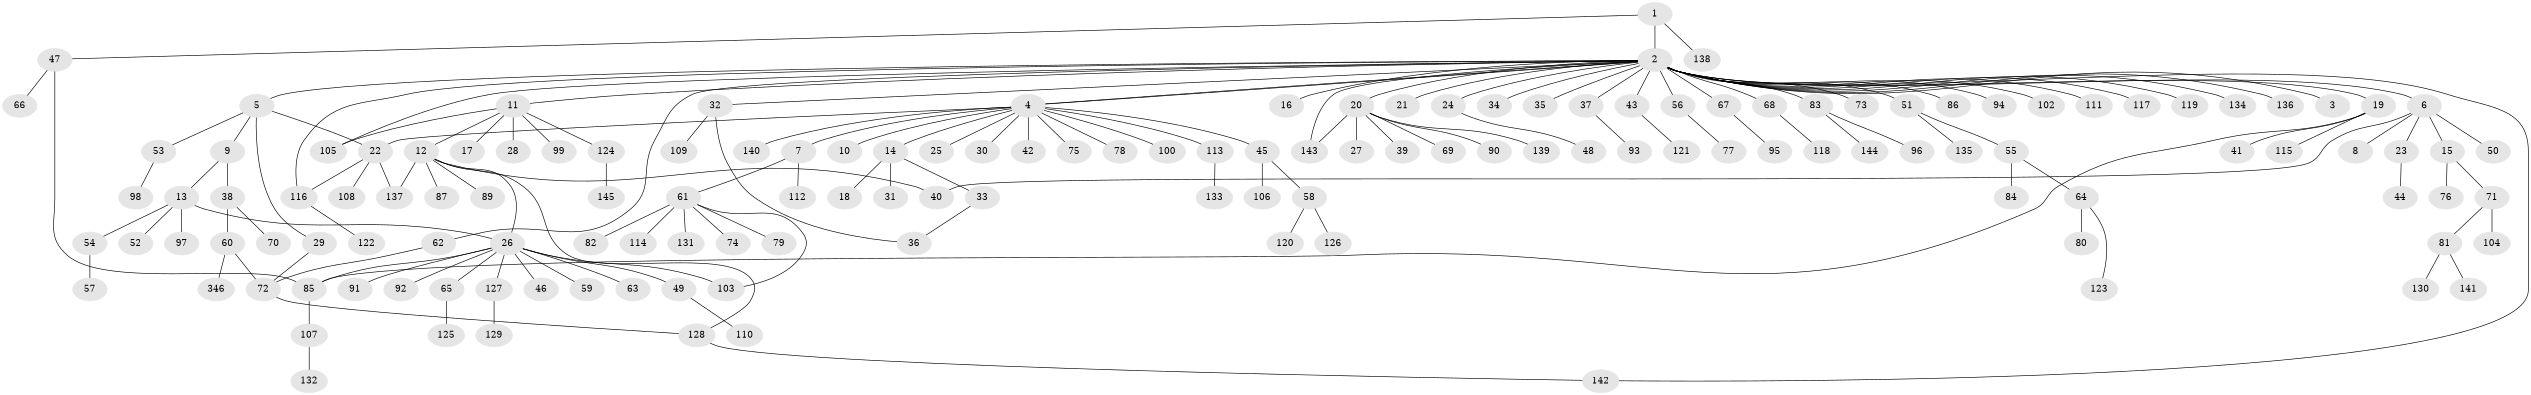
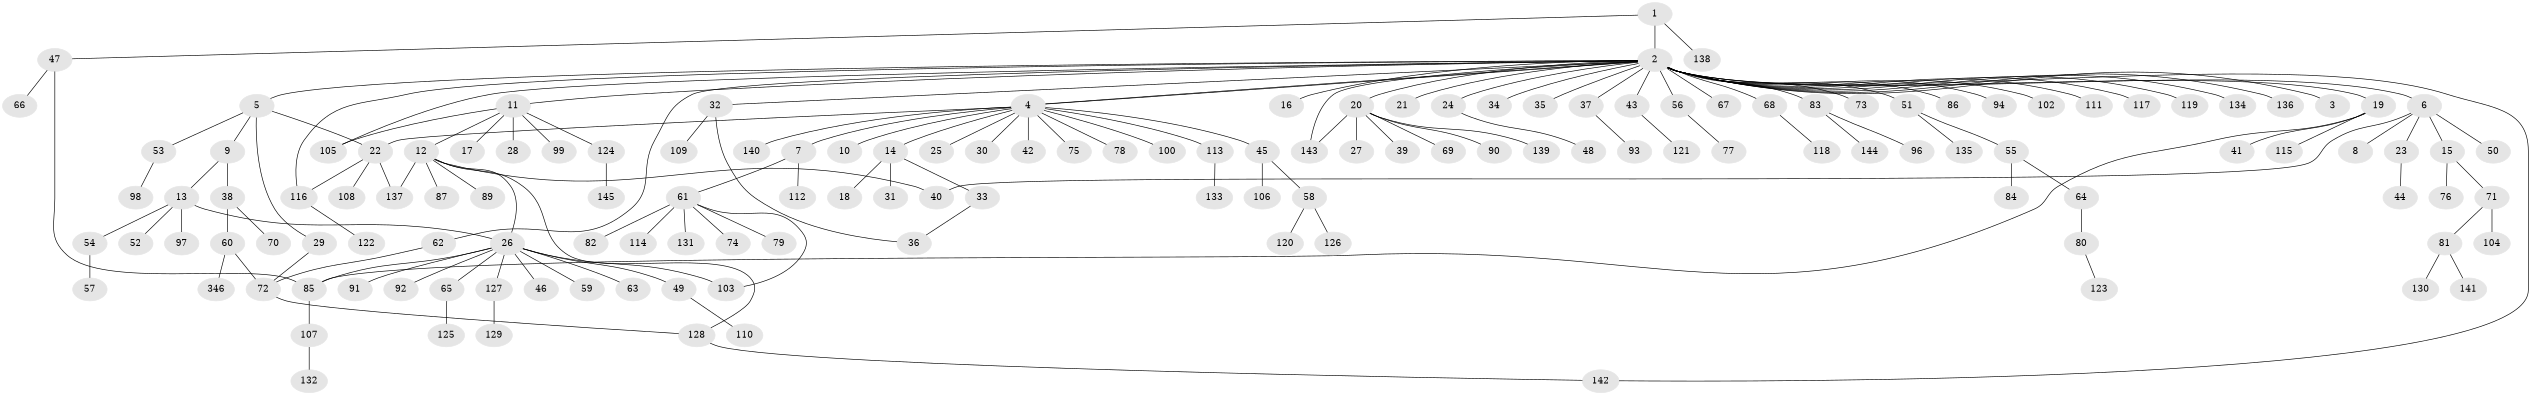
node "95": removed
edge "64" -- "123": now "80" -- "123"
